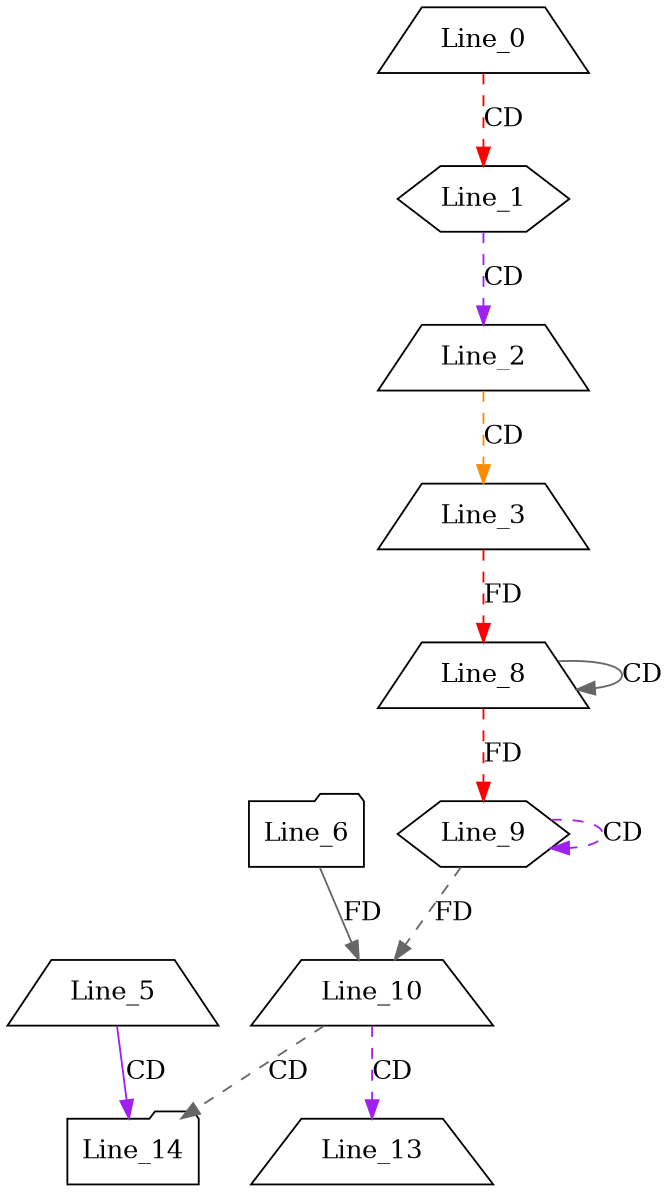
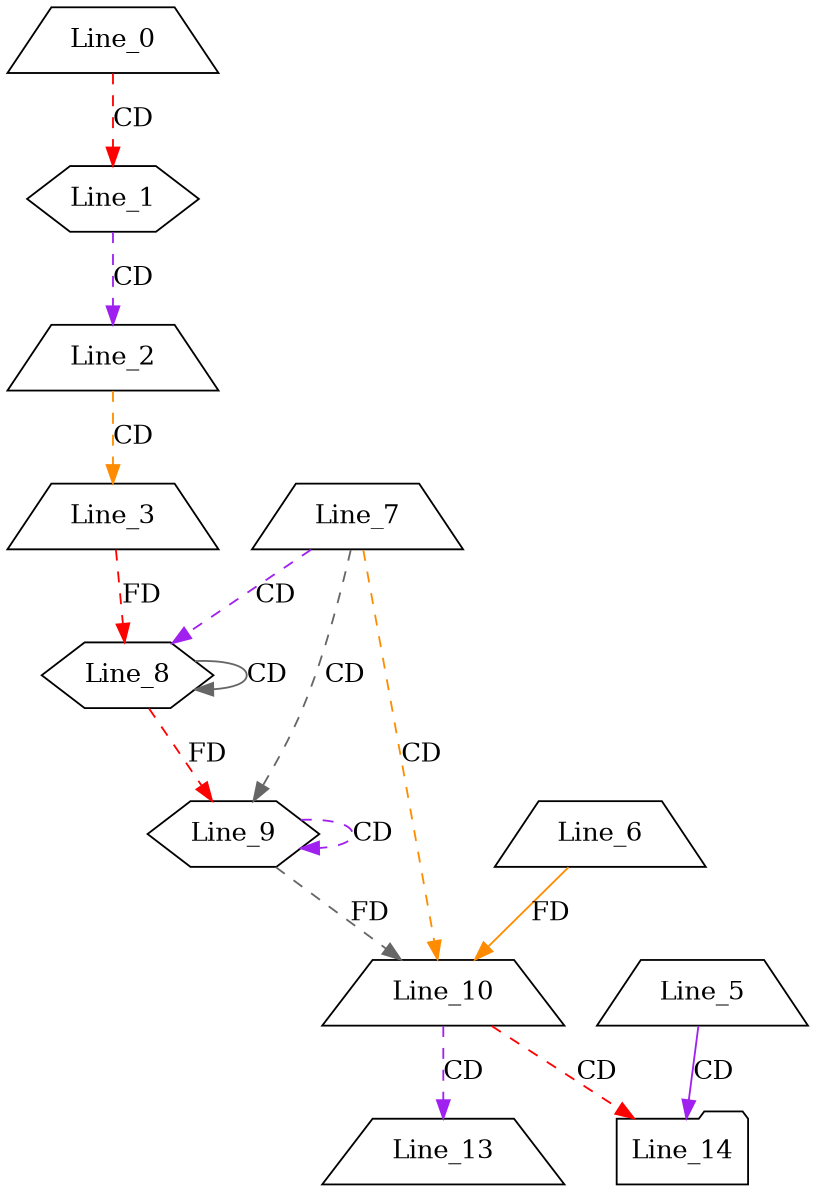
node "Line_7": added
node "Line_8": shape trapezium -> hexagon
node "Line_6": shape folder -> trapezium
edge "Line_6" -> "Line_10": color gray40 -> darkorange
edge "Line_10" -> "Line_14": color gray40 -> red
